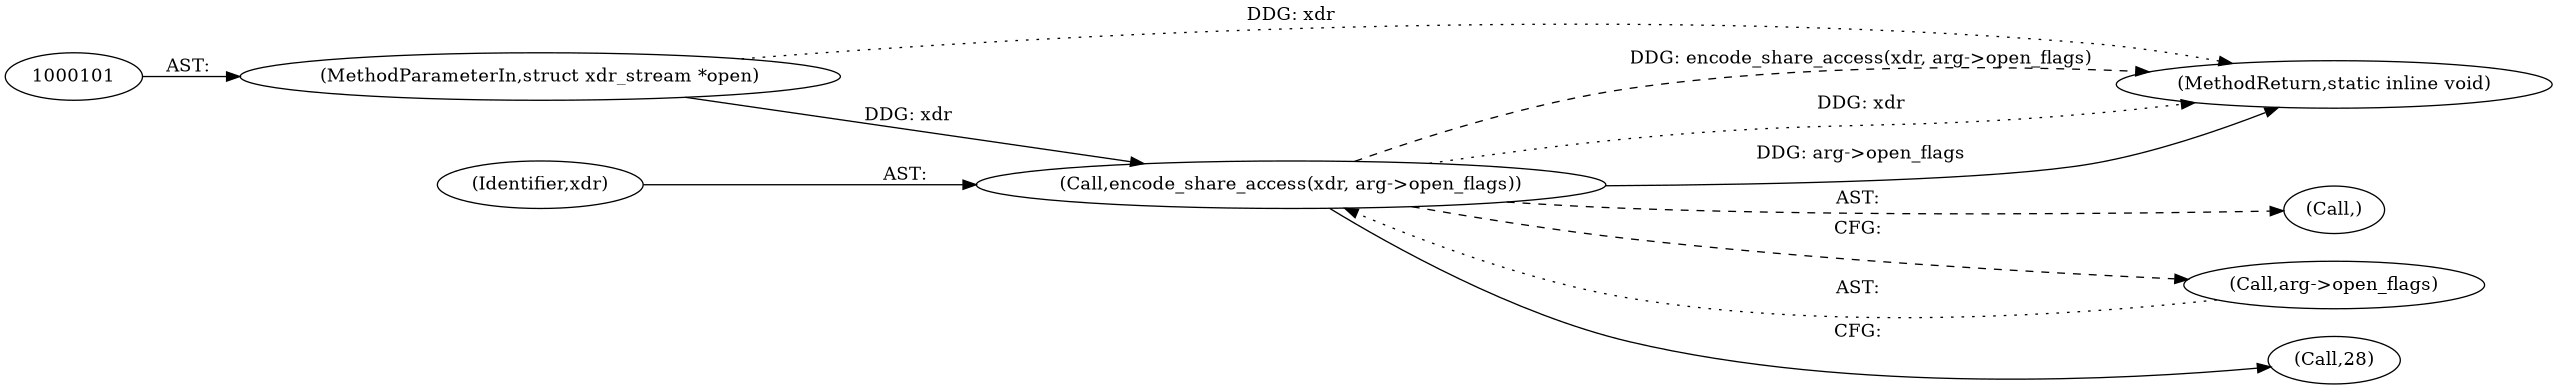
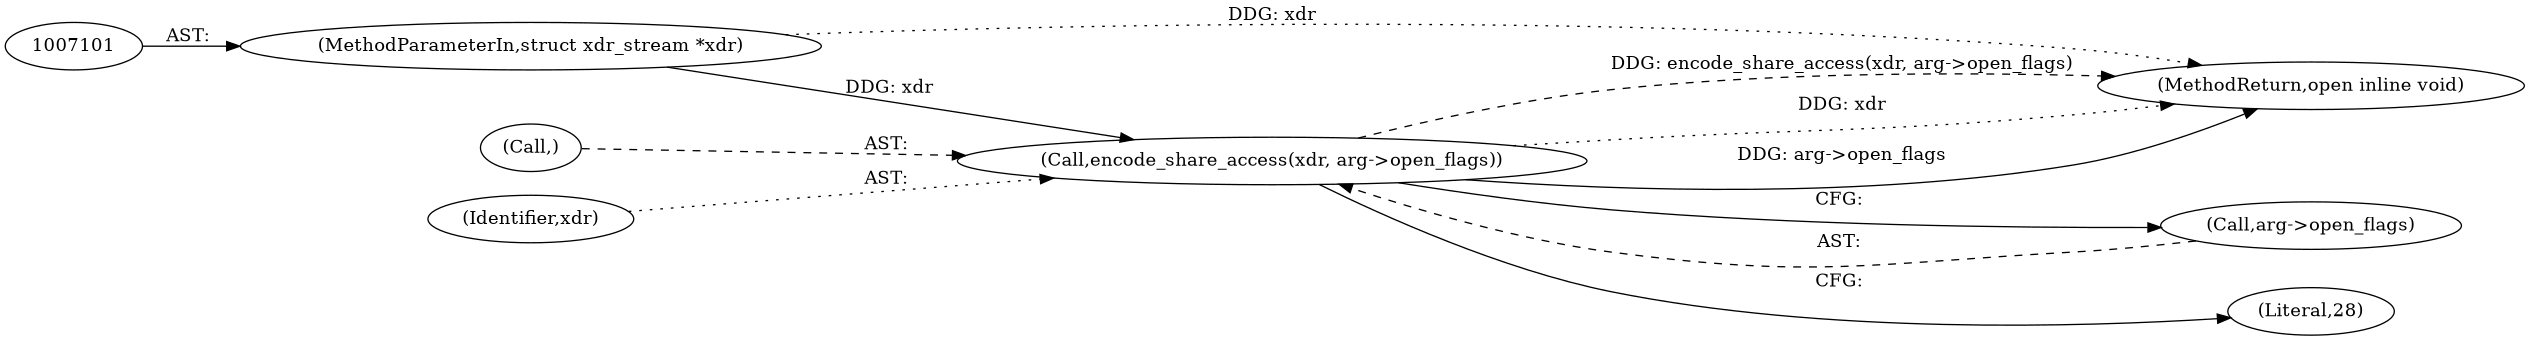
node "1000101": label "1000101" -> "1007101"
node "(MethodParameterIn,struct xdr_stream *open)": label "(MethodParameterIn,struct xdr_stream *open)" -> "(MethodParameterIn,struct xdr_stream *xdr)"
node "(MethodReturn,static inline void)": label "(MethodReturn,static inline void)" -> "(MethodReturn,open inline void)"
edge "(Identifier,xdr)" -> "(Call,encode_share_access(xdr, arg->open_flags))": style solid -> dotted
edge "(Call,encode_share_access(xdr, arg->open_flags))" -> "(Call,)": reversed
edge "(Call,encode_share_access(xdr, arg->open_flags))" -> "(Call,arg->open_flags)": style dashed -> solid
edge "(Call,arg->open_flags)" -> "(Call,encode_share_access(xdr, arg->open_flags))": style dotted -> dashed
node "(Call,28)": label "(Call,28)" -> "(Literal,28)"
